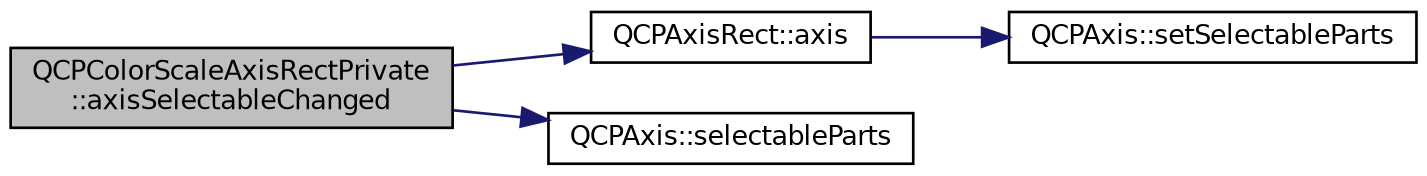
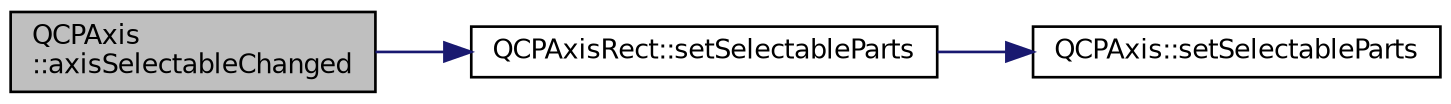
node "QCPAxisRect::axis": label "QCPAxisRect::axis" -> "QCPAxisRect::setSelectableParts"
node "QCPColorScaleAxisRectPrivate ::axisSelectableChanged": label "QCPColorScaleAxisRectPrivate ::axisSelectableChanged" -> "QCPAxis ::axisSelectableChanged"
node "QCPAxis::selectableParts": removed
